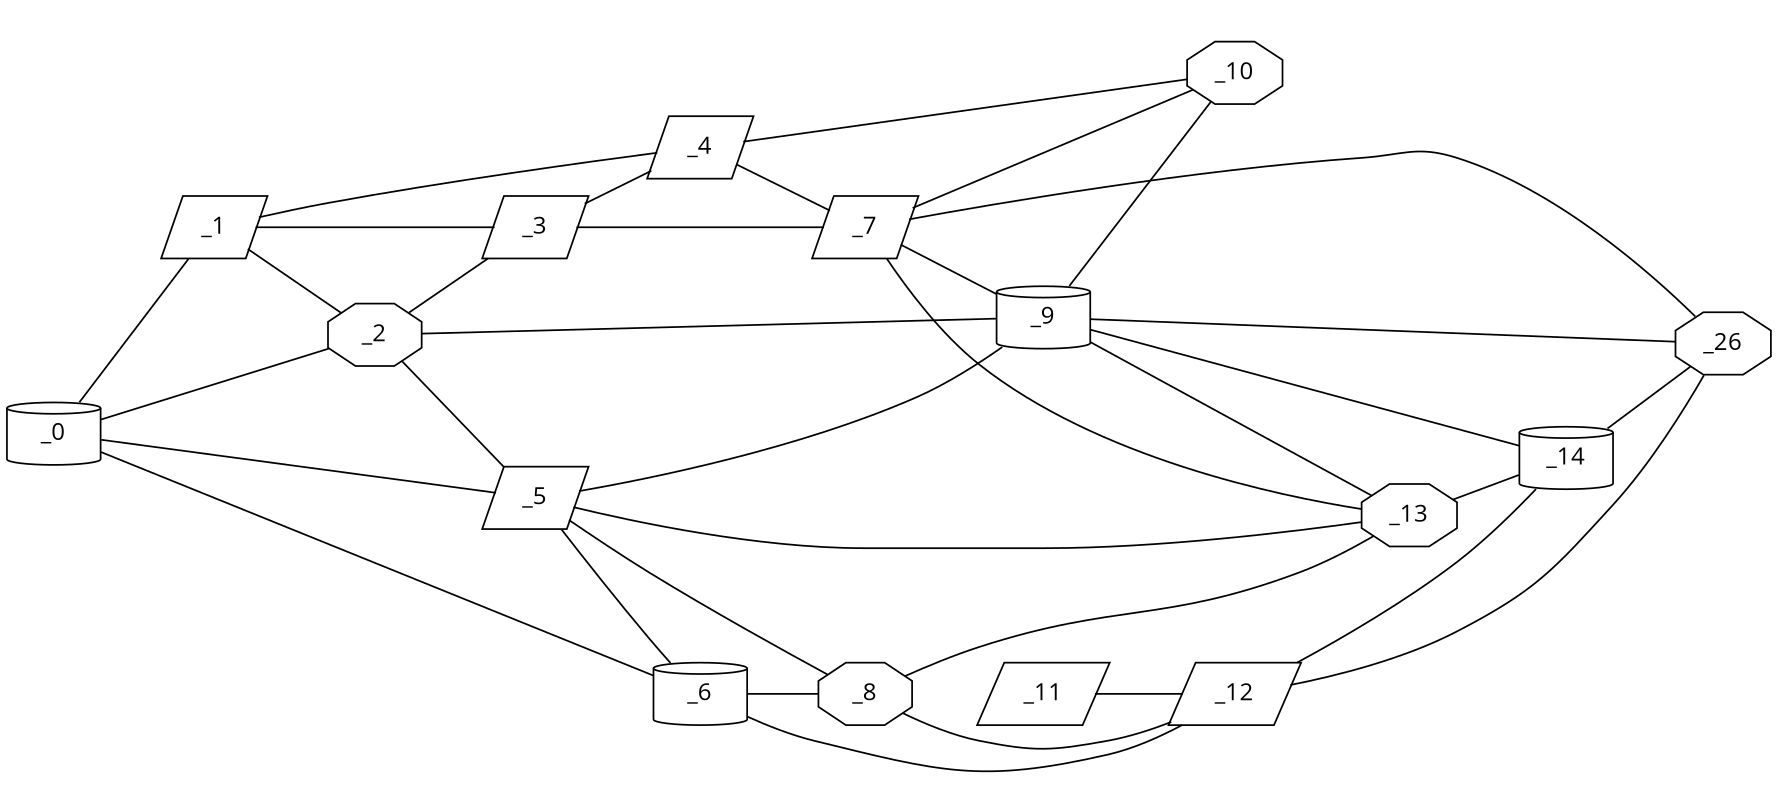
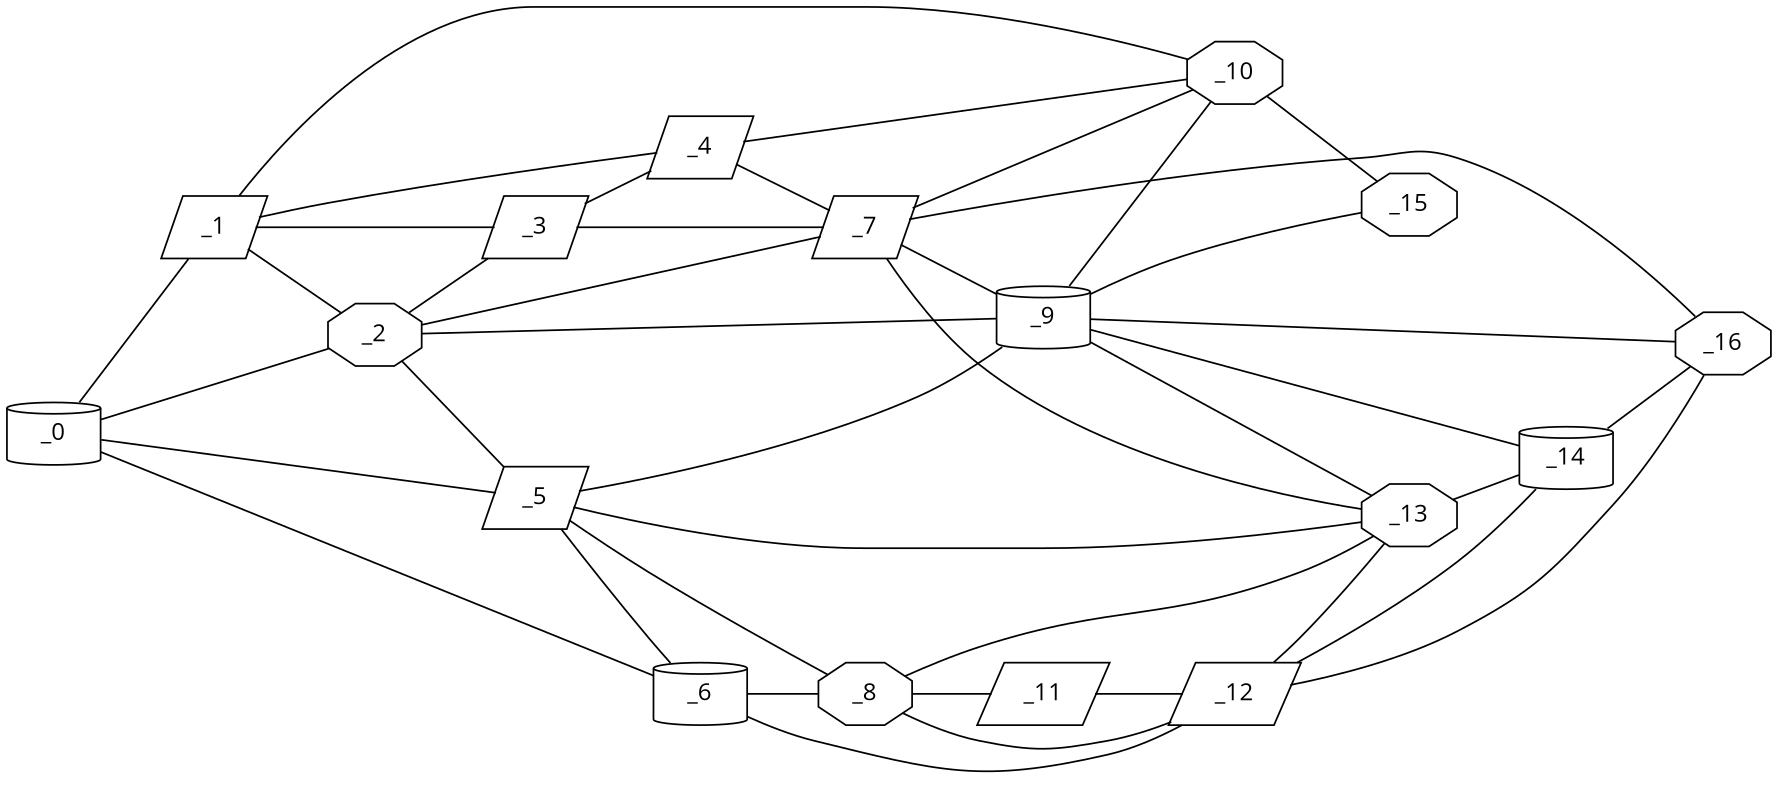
edge "_10" -- "_1": added
node "_15": added
edge "_7" -- "_2": added
node "_26": label "_26" -> "_16"
edge "_13" -- "_12": added
edge "_8" -- "_11": added
